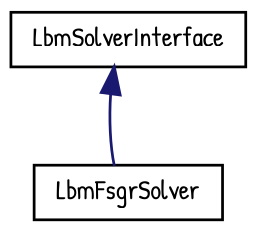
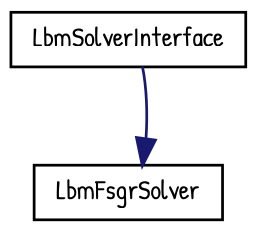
edge "LbmFsgrSolver" -> "LbmSolverInterface": reversed
